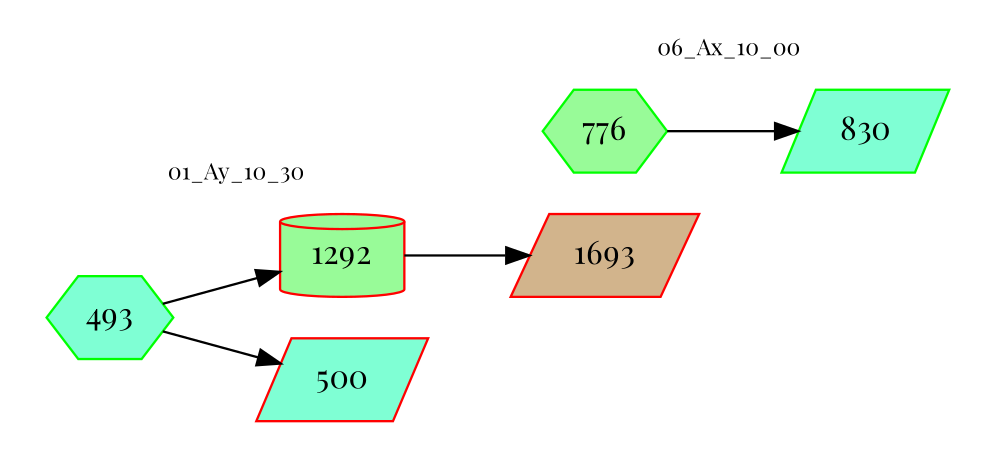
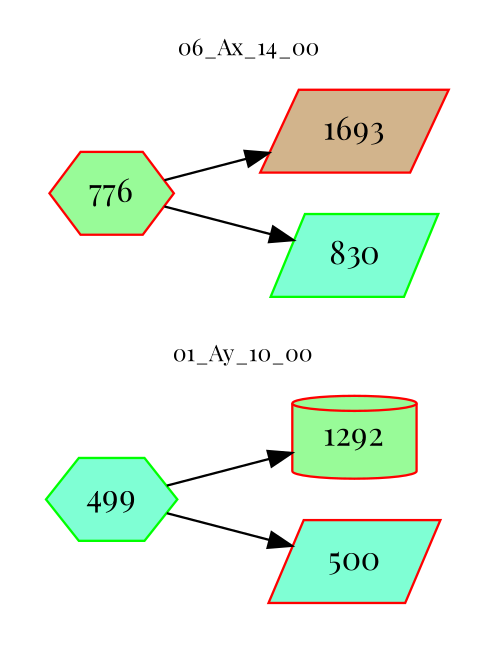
cluster "06_Ax_10_00": label "06_Ax_10_00" -> "06_Ax_14_00"
node "776": color green -> red
cluster "01_Ay_10_30": label "01_Ay_10_30" -> "01_Ay_10_00"
edge "1292" -> "1693": now "776" -> "1693"
node "493": label "493" -> "499"
